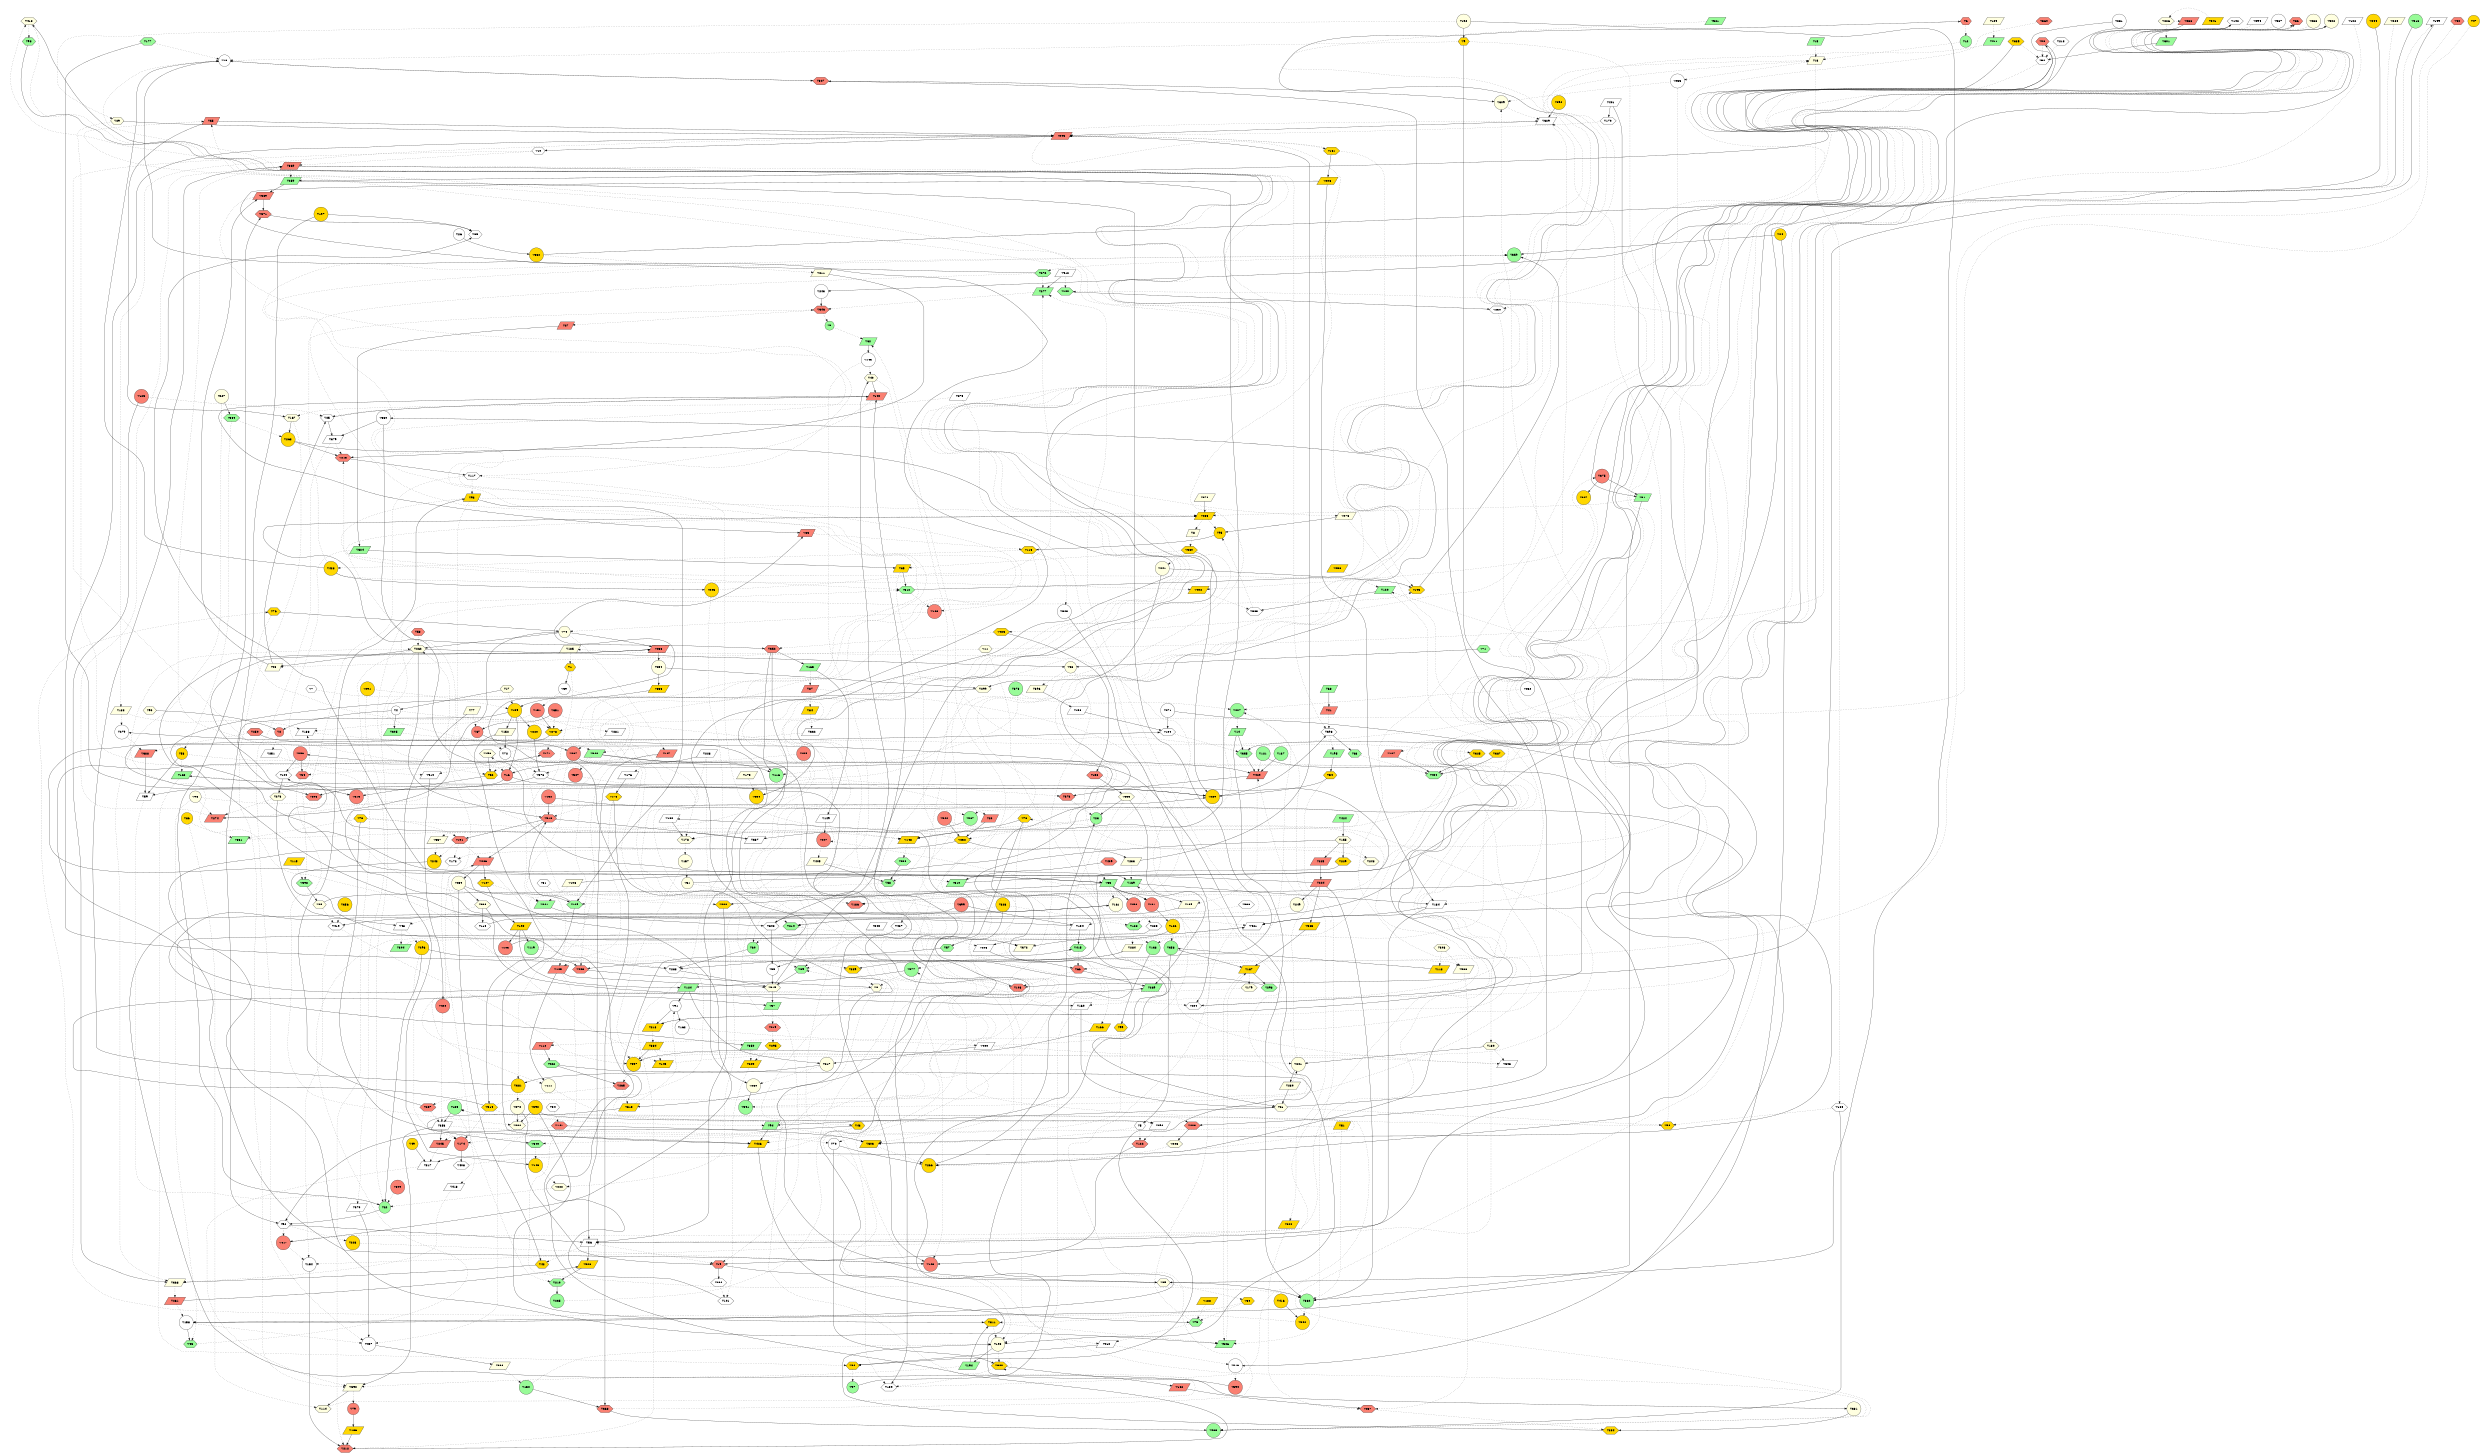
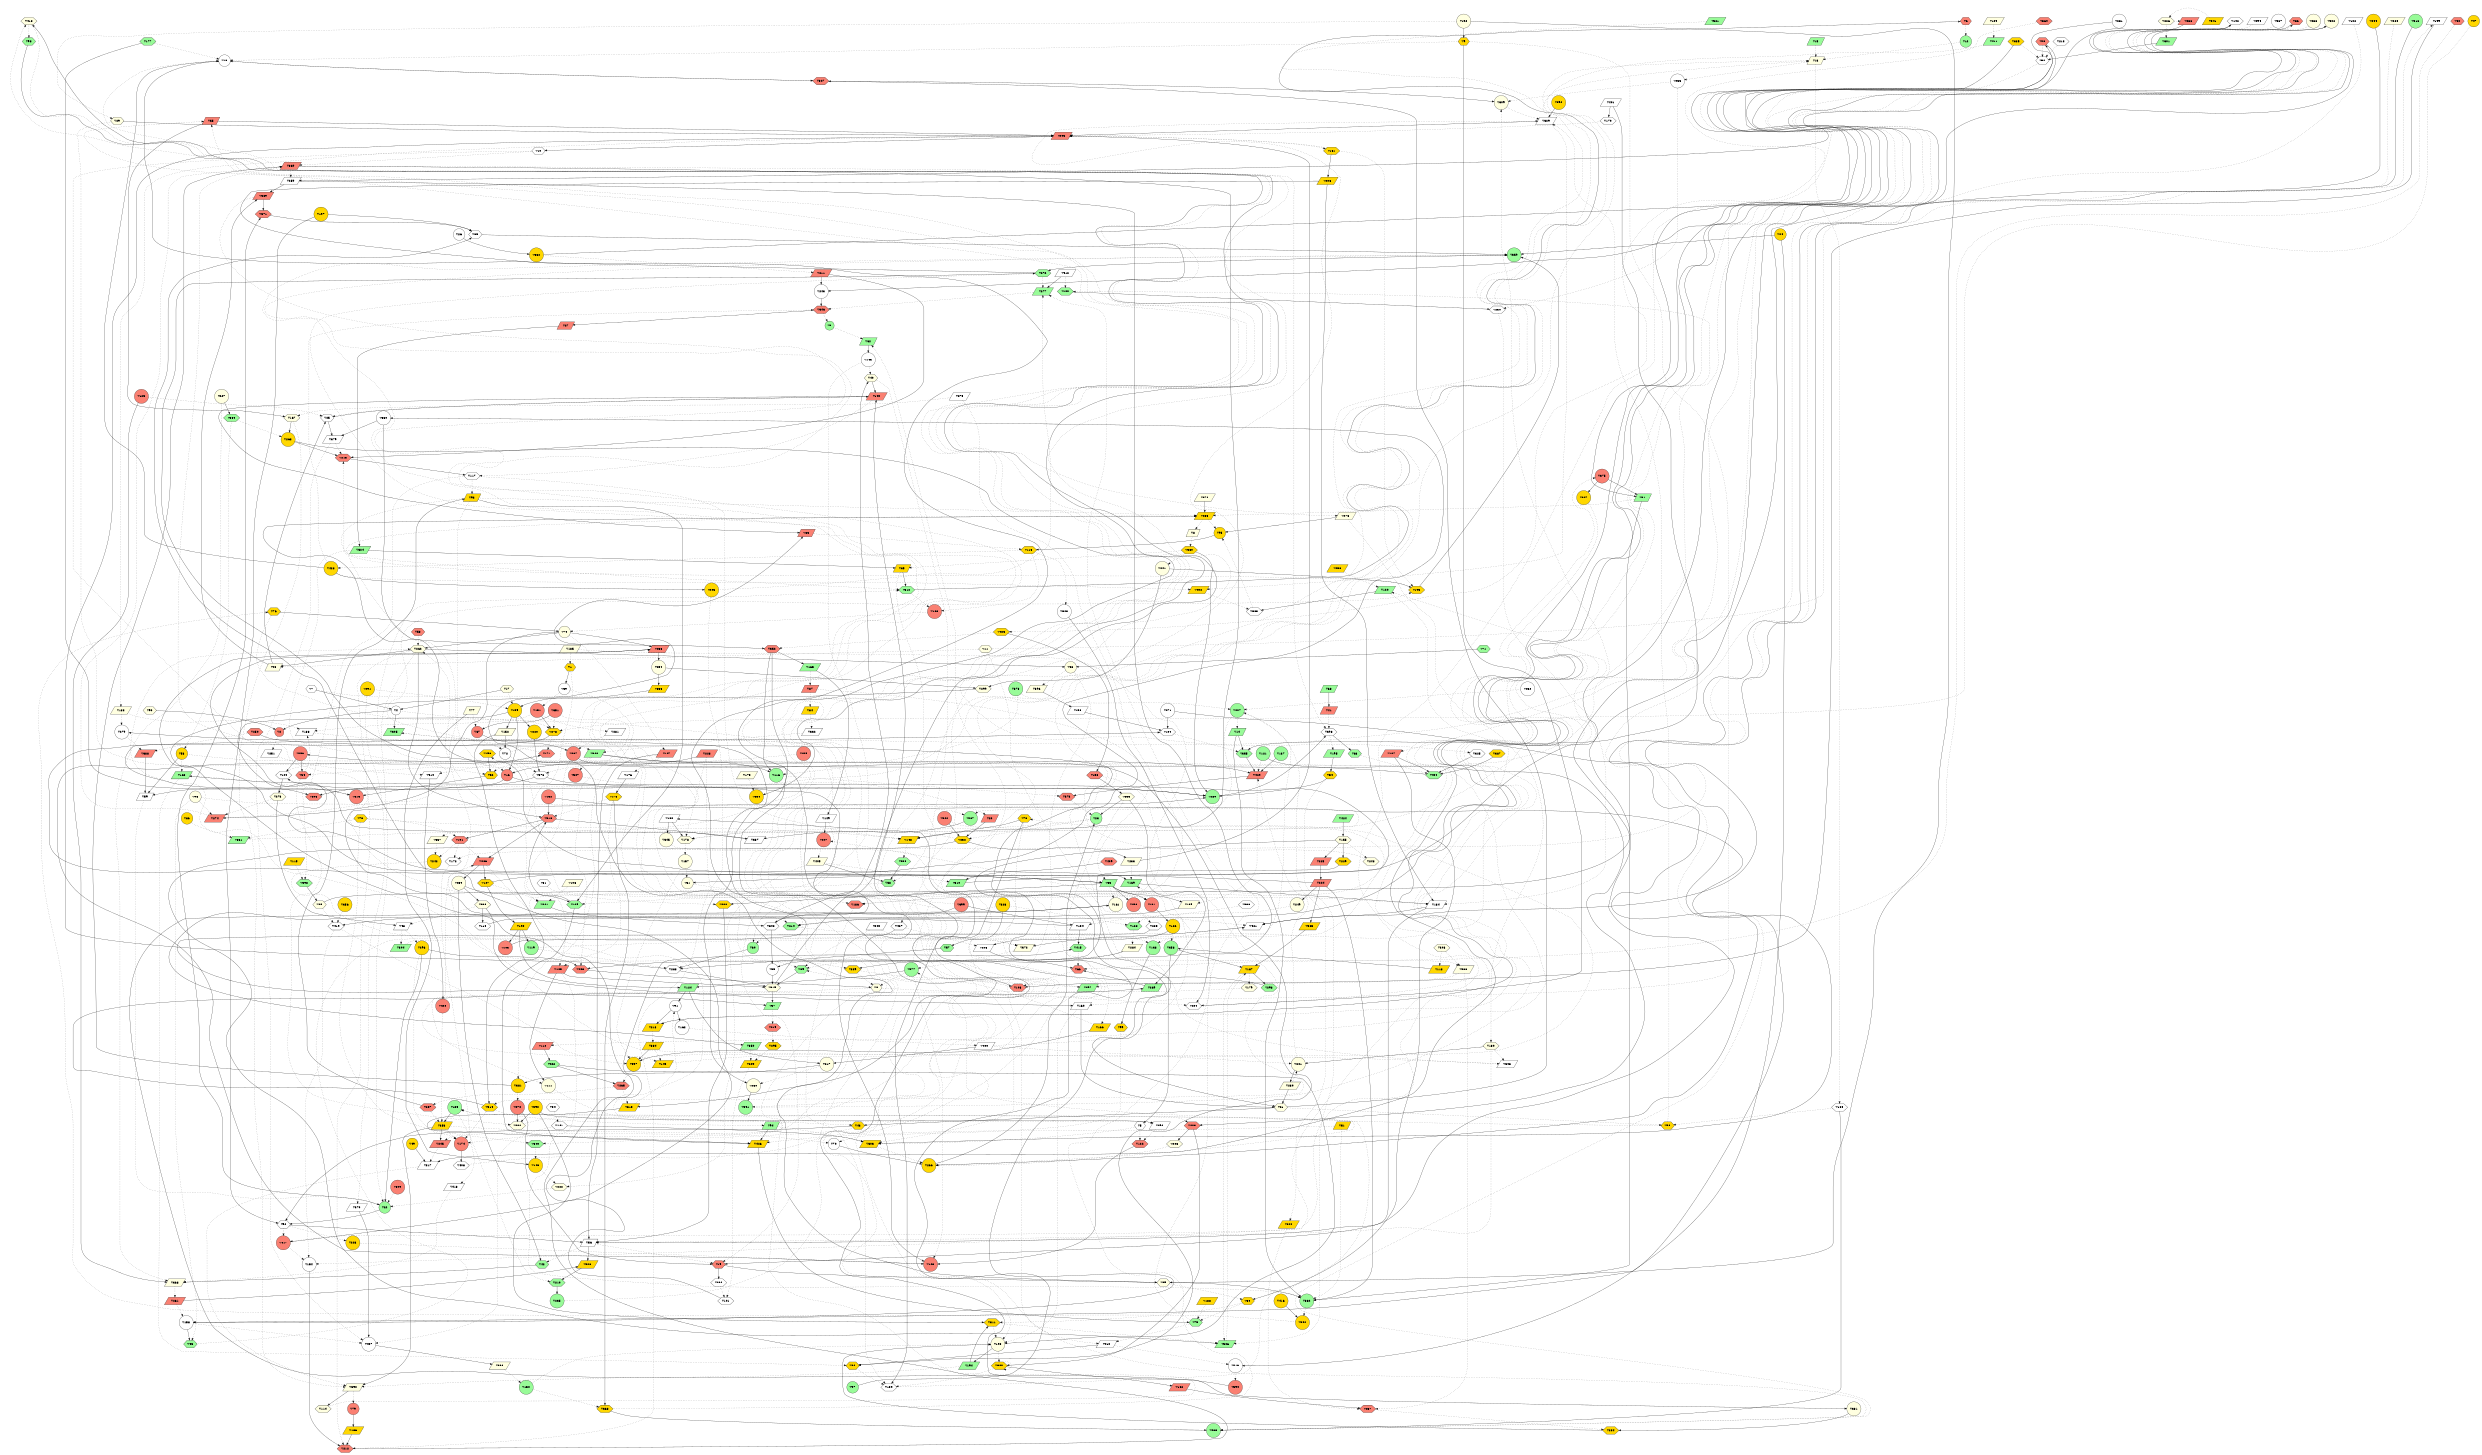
node "v259": fillcolor palegreen -> white
edge "v65" -> "v359": added
edge "v359" -> "v272": style dotted -> solid
node "v211": fillcolor lightyellow -> salmon
edge "v211" -> "v243": added
edge "v346" -> "v27": style dotted -> solid
edge "v61" -> "v36": reversed
edge "v106" -> "v360": now "v127" -> "v360"
edge "v404" -> "v272": added
edge "v7" -> "v4": added
node "v196": fillcolor lightyellow -> gold
node "v228": fillcolor white -> salmon
node "v325": fillcolor gold -> white
node "v289": fillcolor gold -> palegreen
node "v345": added
edge "v242" -> "v372": style solid -> dotted
edge "v66" -> "v269": reversed
node "v297": added
edge "v314" -> "v185": reversed
edge "v73" -> "v340": style solid -> dotted
edge "v107" -> "v30": added
node "v270": fillcolor lightyellow -> salmon
edge "v21" -> "v94": now "v21" -> "v43"
node "v353": fillcolor white -> gold
node "v141": fillcolor salmon -> white
edge "v86" -> "v114": removed
node "v42": fillcolor gold -> palegreen
edge "v70" -> "v300": now "v203" -> "v300"
edge "v82" -> "v97": now "v82" -> "v139"
edge "v150" -> "v363": style solid -> dotted
node "v363": fillcolor salmon -> gold
